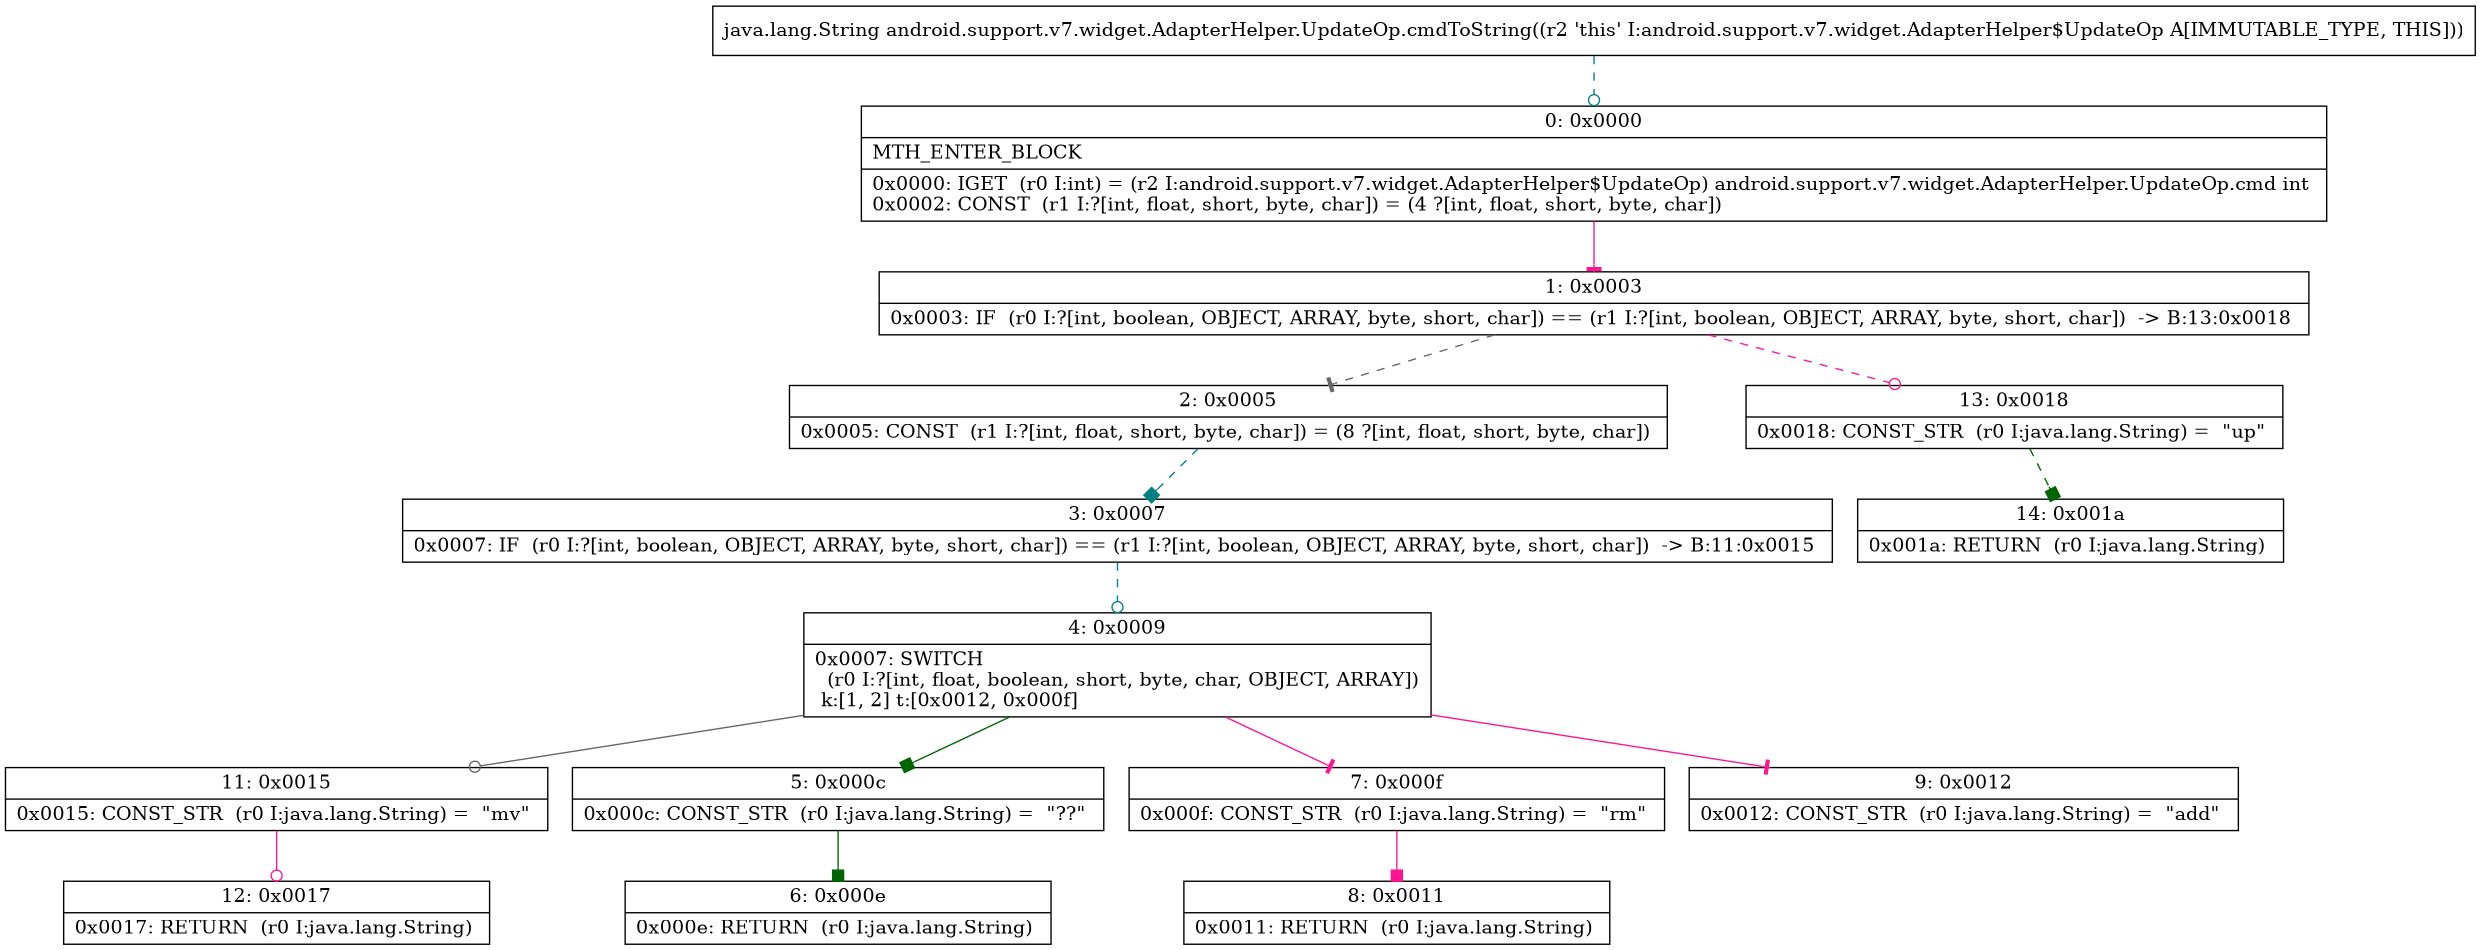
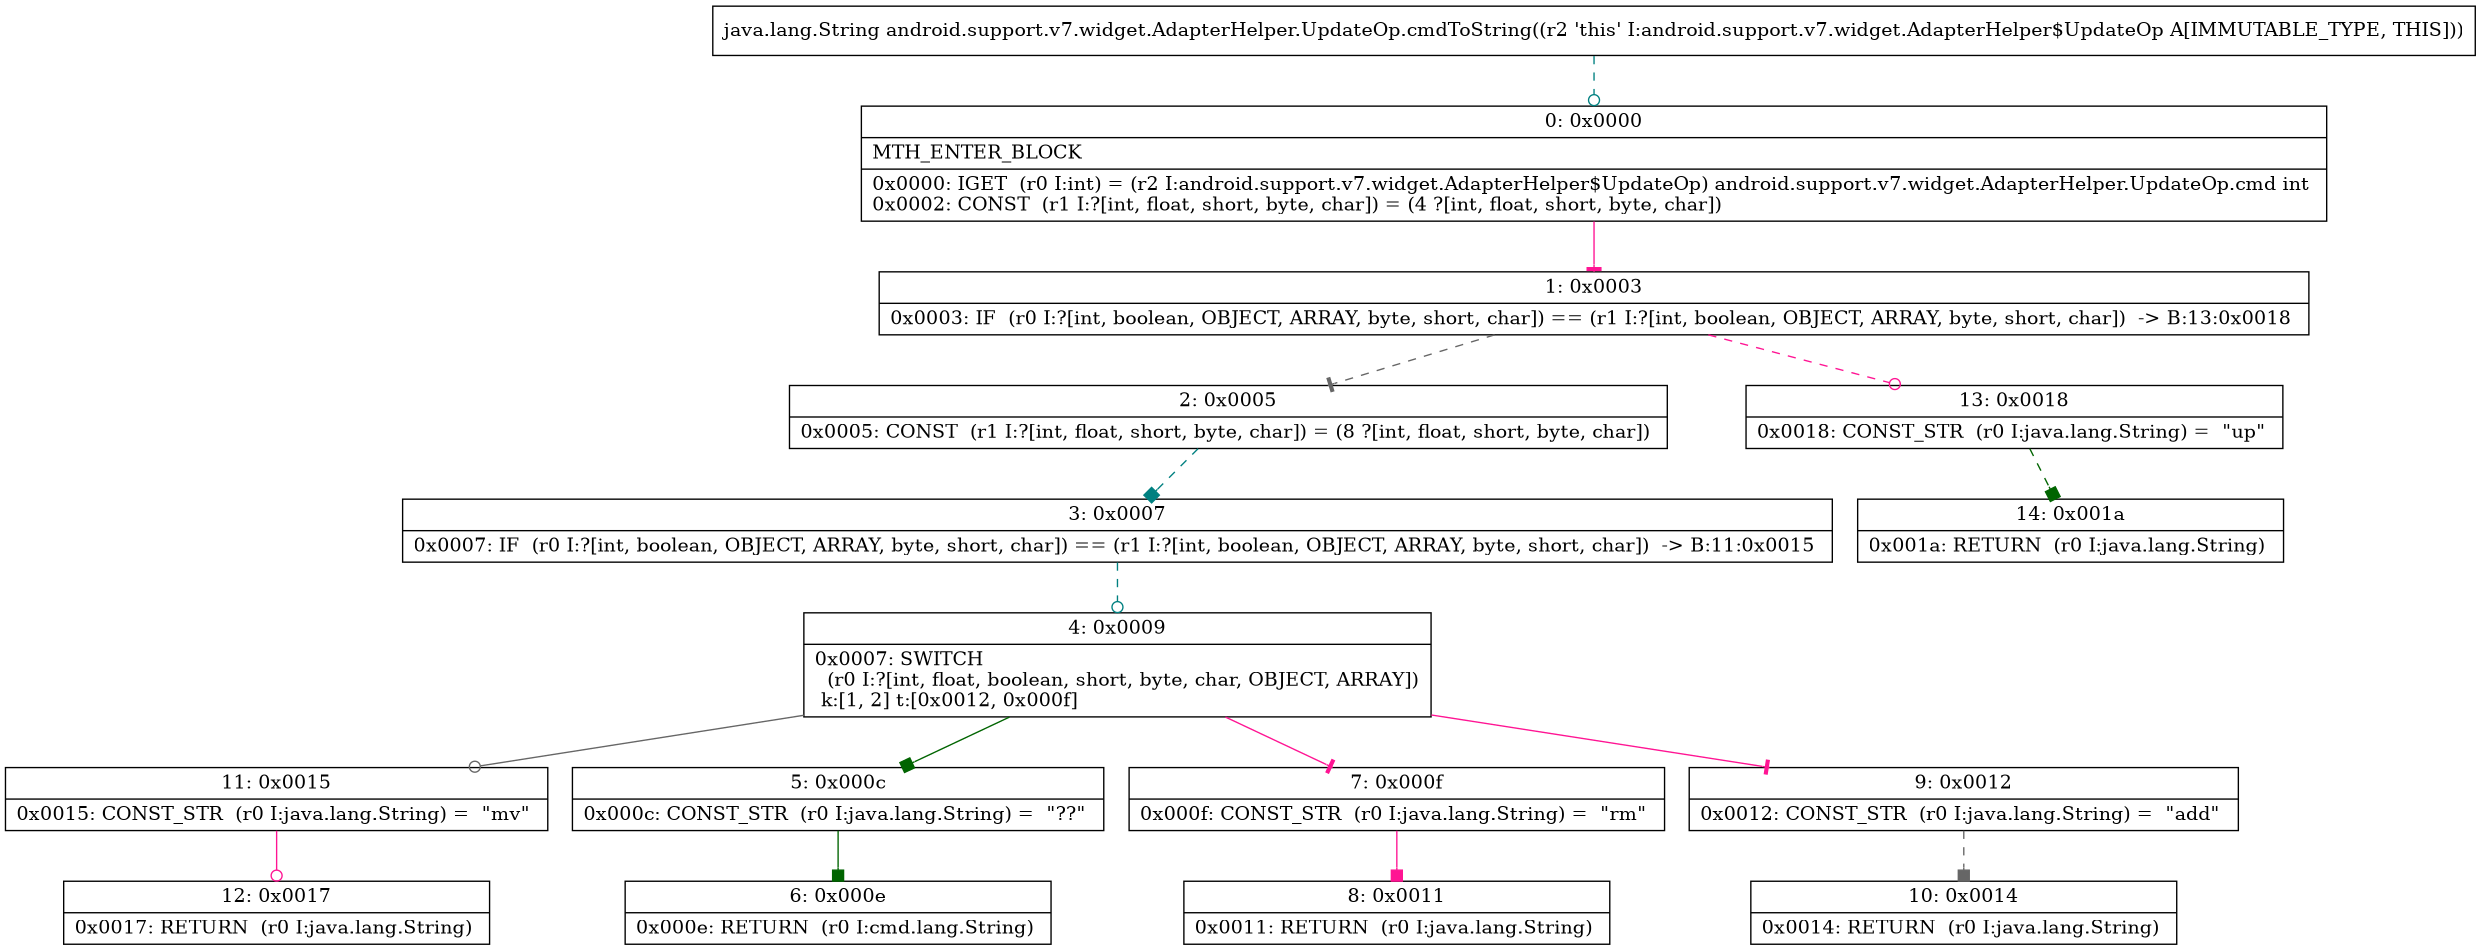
node "10: 0x0014": added
node "6: 0x000e": text "0x000e: RETURN  (r0 I:java.lang.String)" -> "0x000e: RETURN  (r0 I:cmd.lang.String)"
